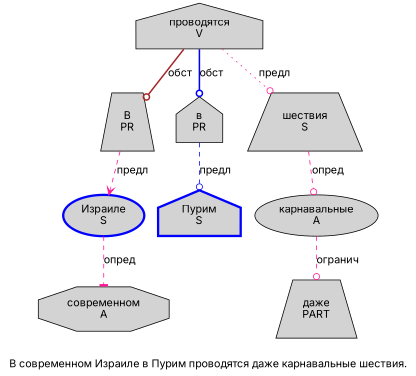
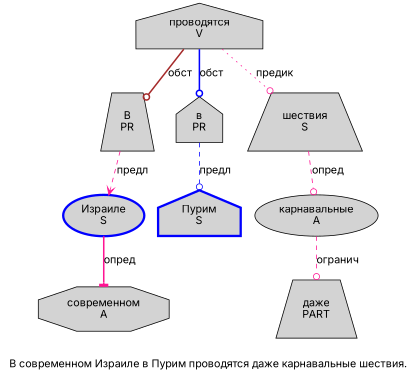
edge "проводятся V" -> "шествия S": label "предл" -> "предик"
edge "Израиле S" -> "современном A": style dashed -> bold
